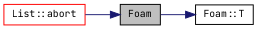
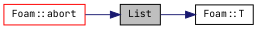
node "List::abort": label "List::abort" -> "Foam::abort"
node "Foam": label "Foam" -> "List"
